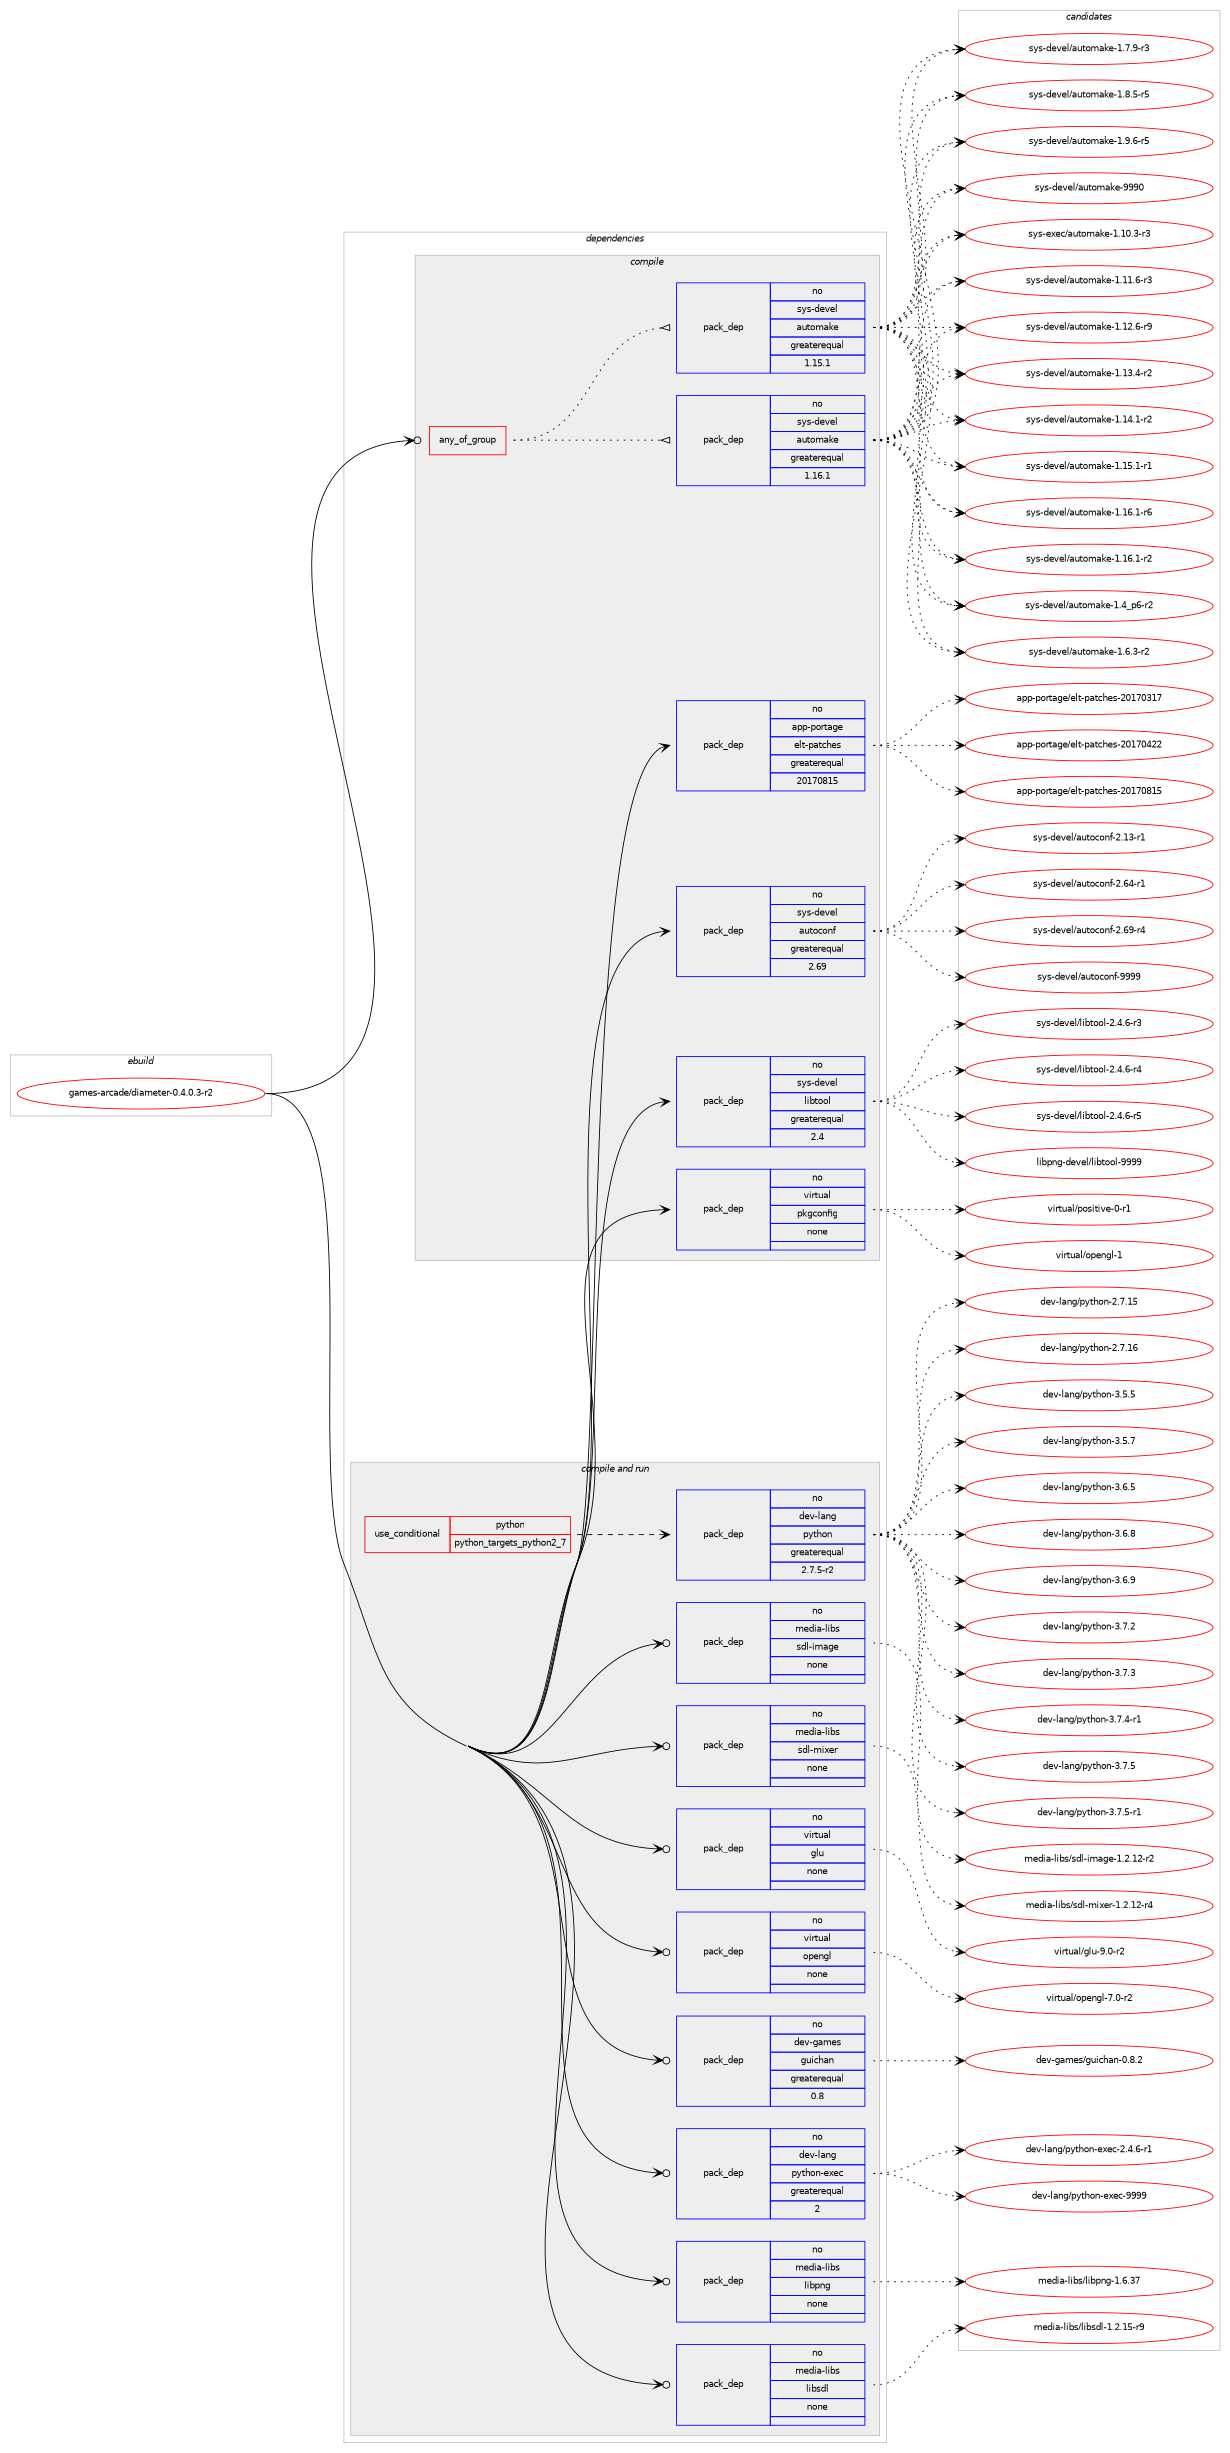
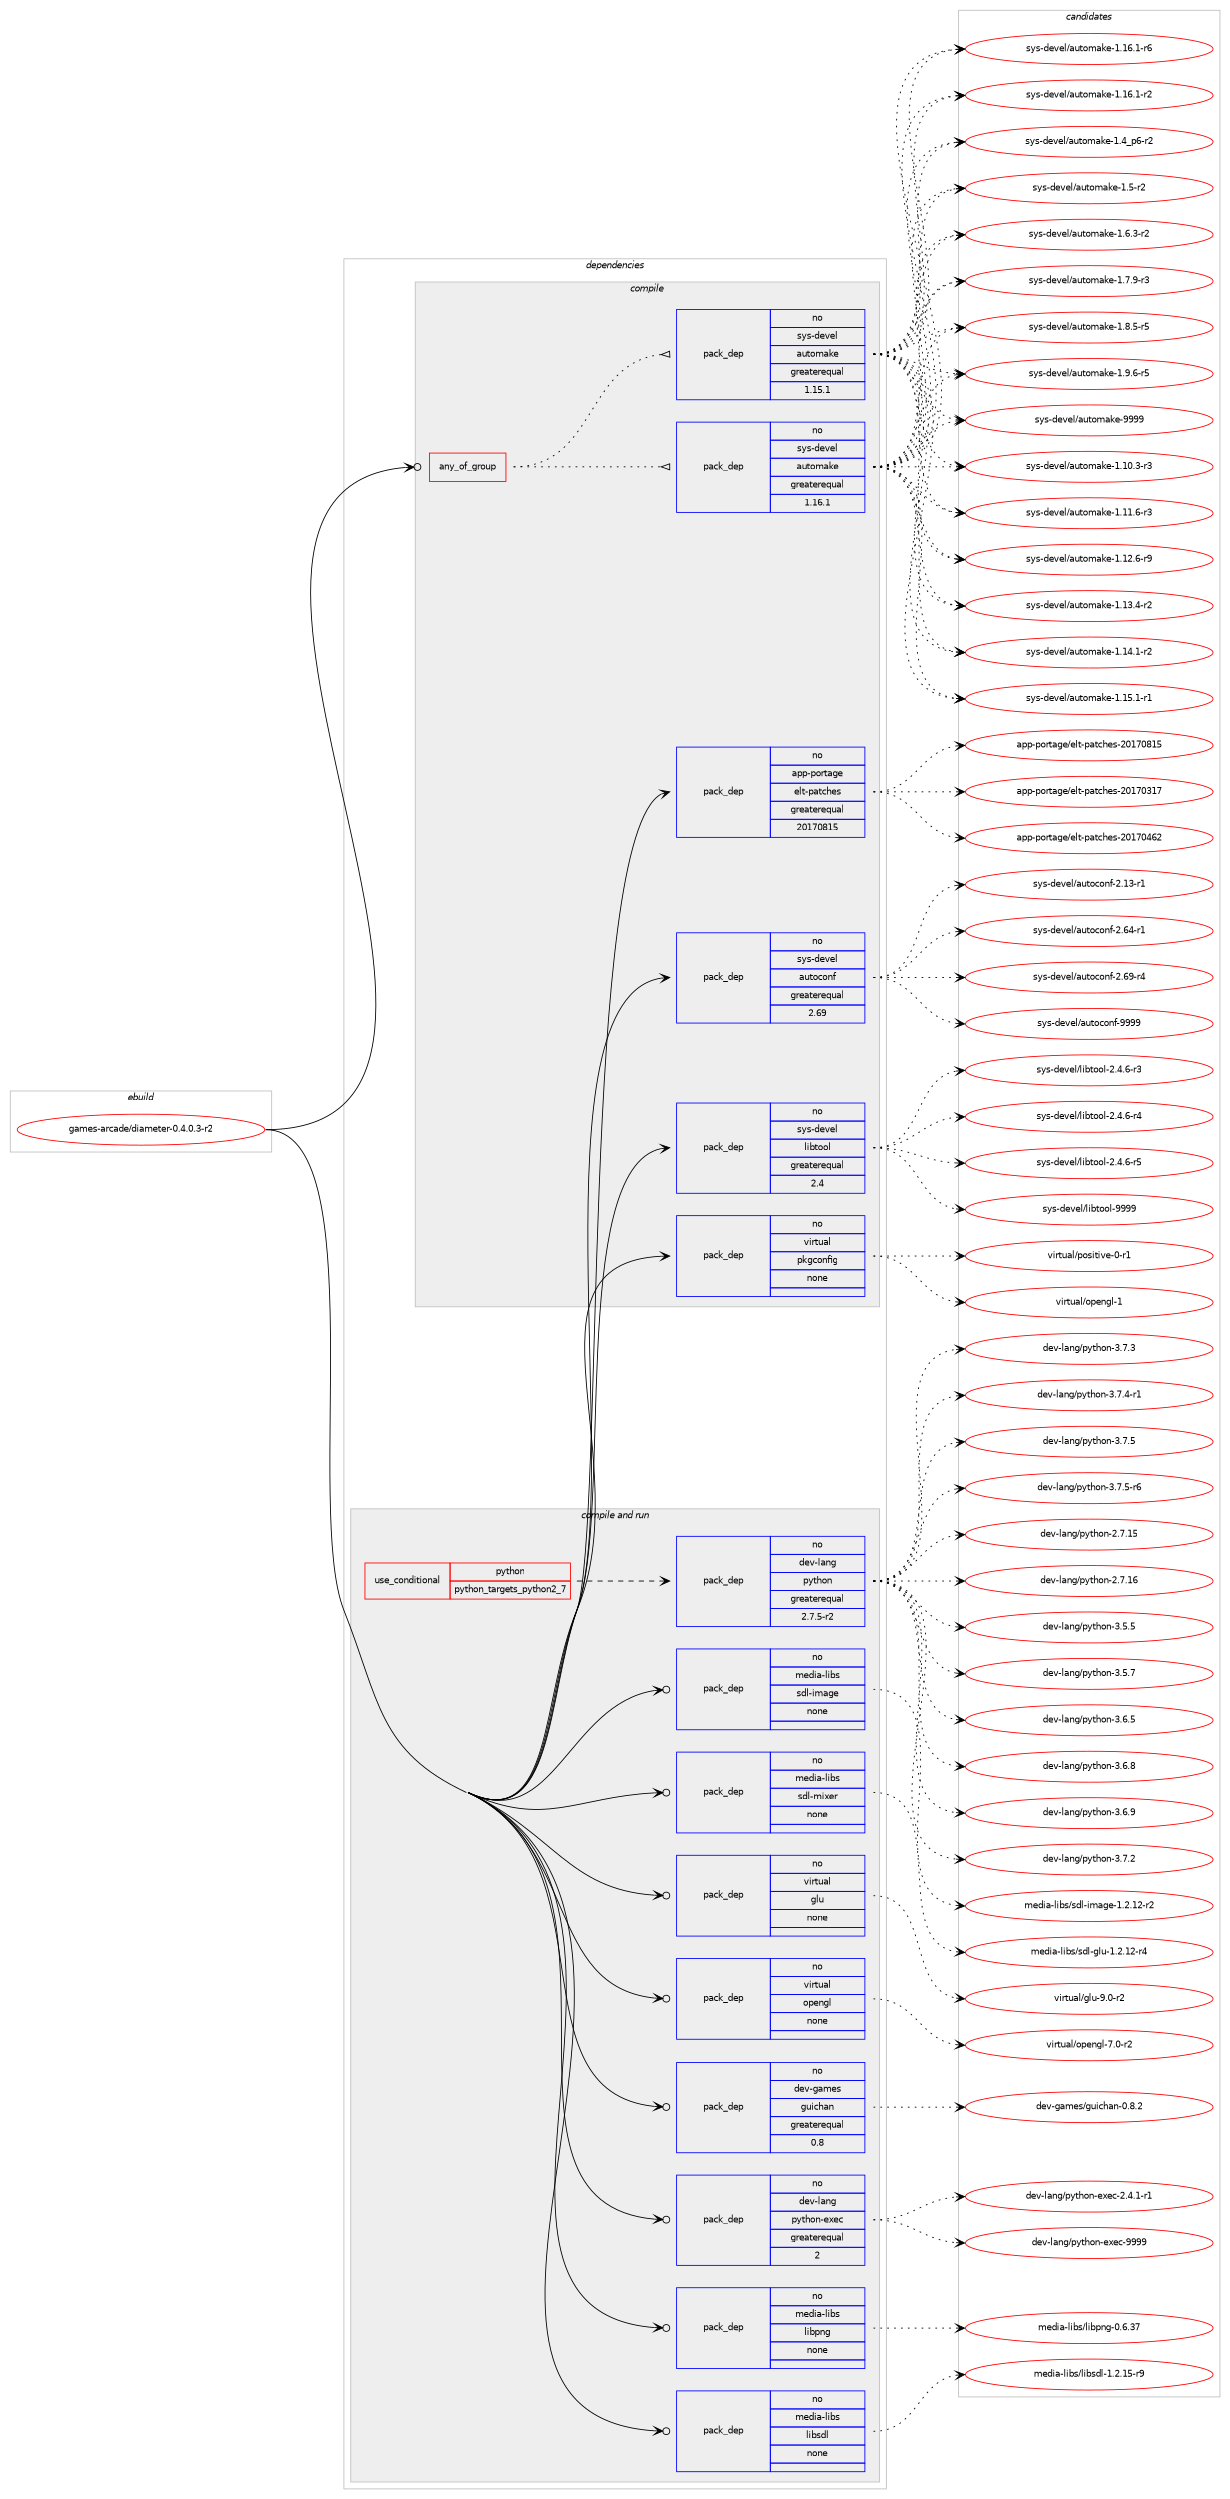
node "sys-devel/automake-1.5-r2": added
node "sys-devel/automake-9990": label "sys-devel/automake-9990" -> "sys-devel/automake-9999"
node "sys-exec/automake-1.10.3-r3": label "sys-exec/automake-1.10.3-r3" -> "sys-devel/automake-1.10.3-r3"
node "app-portage/elt-patches-20170422": label "app-portage/elt-patches-20170422" -> "app-portage/elt-patches-20170462"
node "libpng-devel/libtool-9999": label "libpng-devel/libtool-9999" -> "sys-devel/libtool-9999"
node "dev-lang/python-3.7.5-r1": label "dev-lang/python-3.7.5-r1" -> "dev-lang/python-3.7.5-r6"
node "media-libs/sdl-mixer-1.2.12-r4": label "media-libs/sdl-mixer-1.2.12-r4" -> "media-libs/sdl-glu-1.2.12-r4"
node "dev-lang/python-exec-2.4.6-r1": label "dev-lang/python-exec-2.4.6-r1" -> "dev-lang/python-exec-2.4.1-r1"
node "media-libs/libpng-1.6.37": label "media-libs/libpng-1.6.37" -> "media-libs/libpng-0.6.37"
